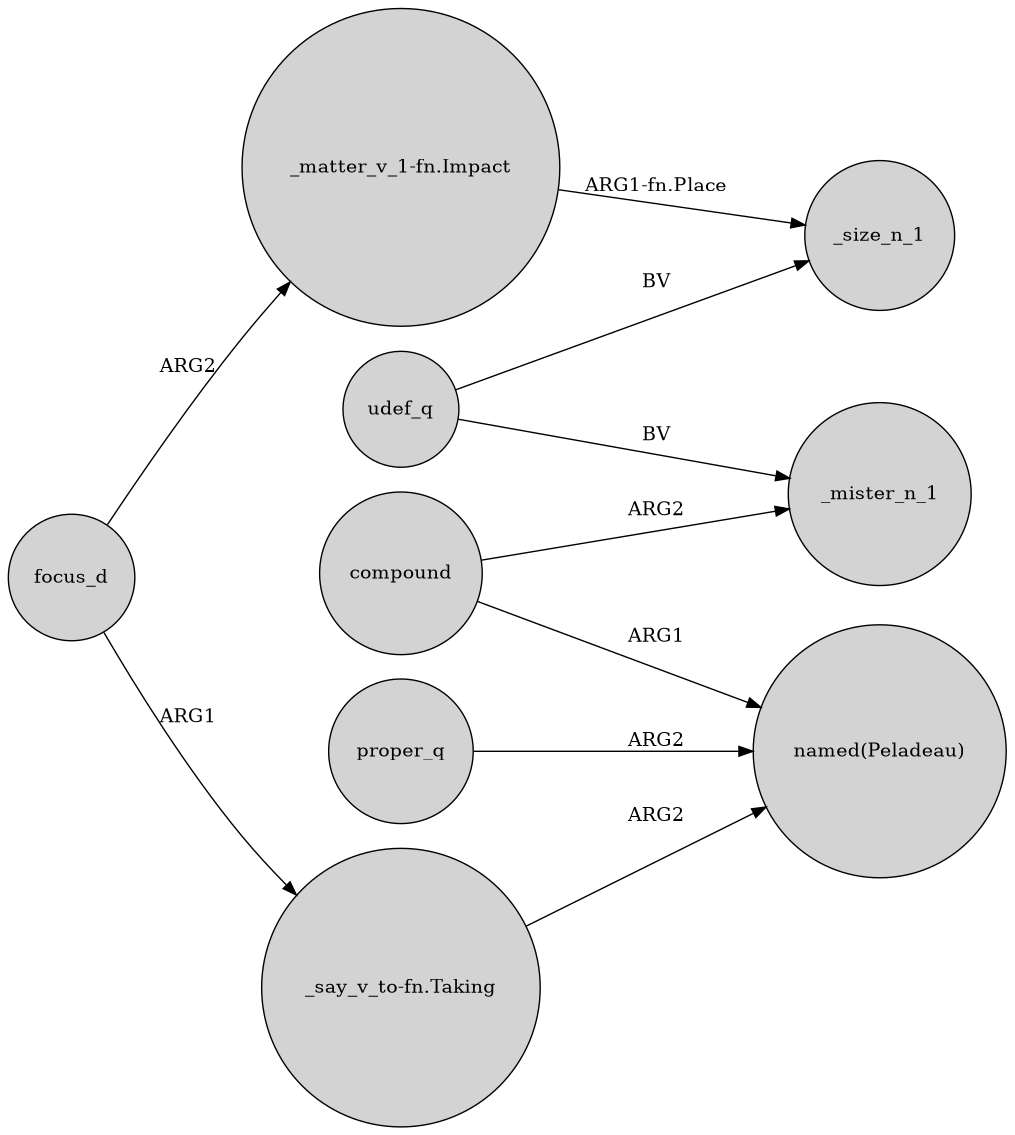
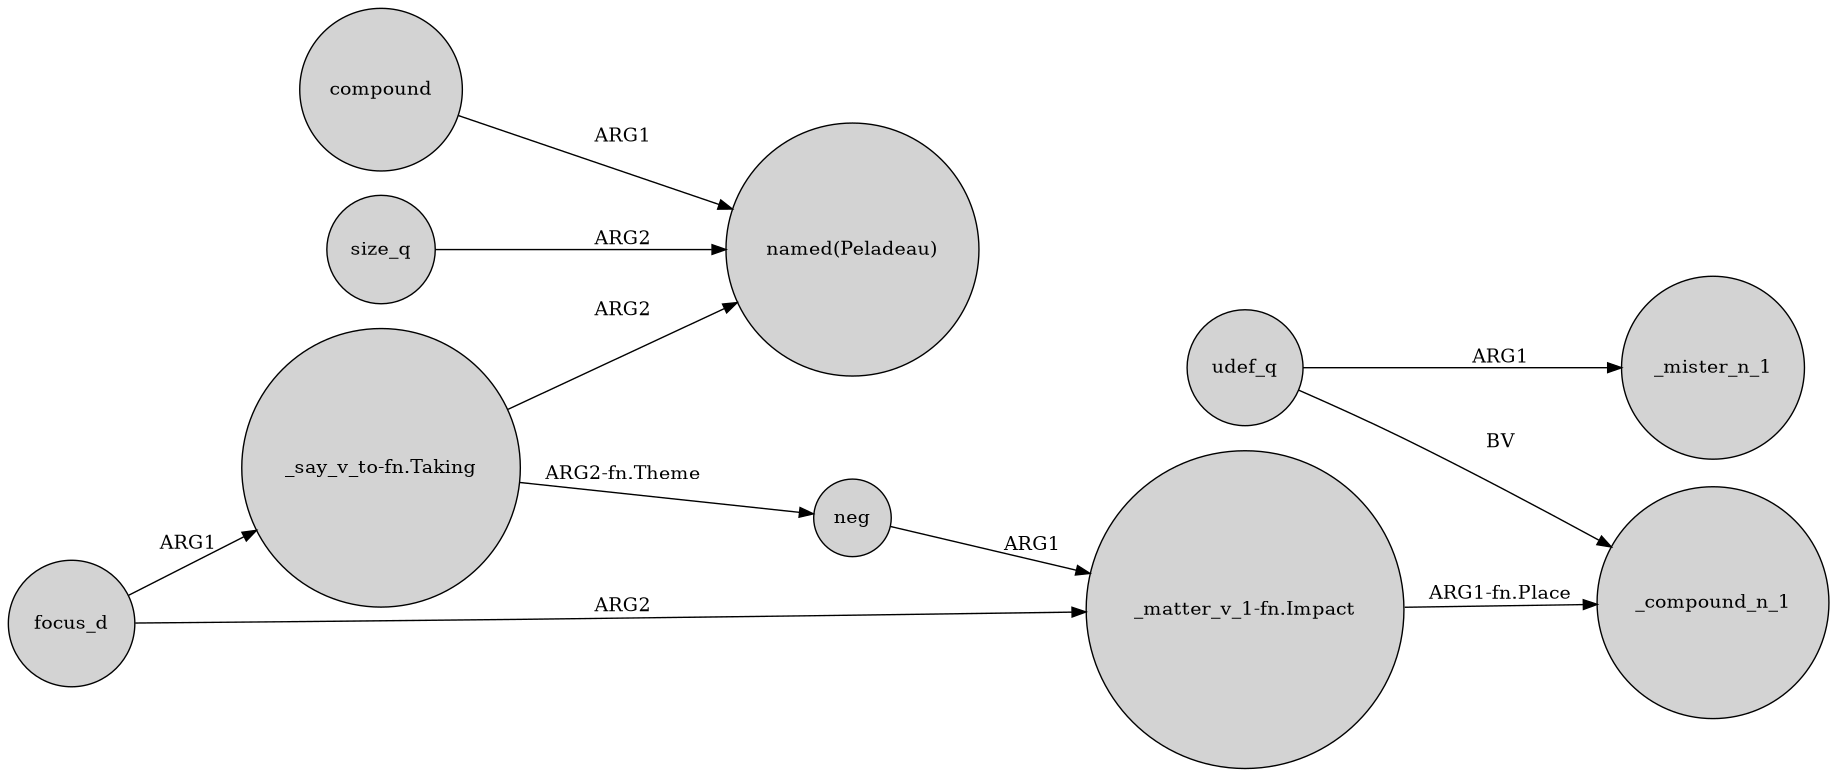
node "_size_n_1": label "_size_n_1" -> "_compound_n_1"
edge "udef_q" -> "_mister_n_1": label "BV" -> "ARG1"
node "neg": added
edge "compound" -> "_mister_n_1": removed, label "ARG2"
node "proper_q": label "proper_q" -> "size_q"
